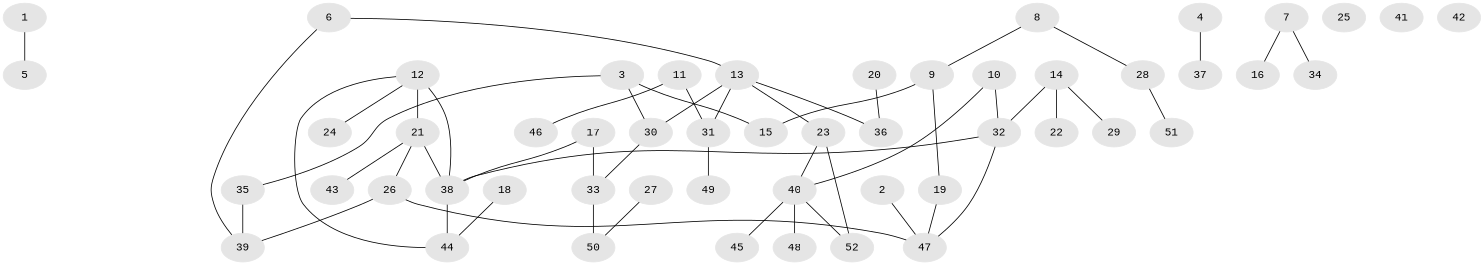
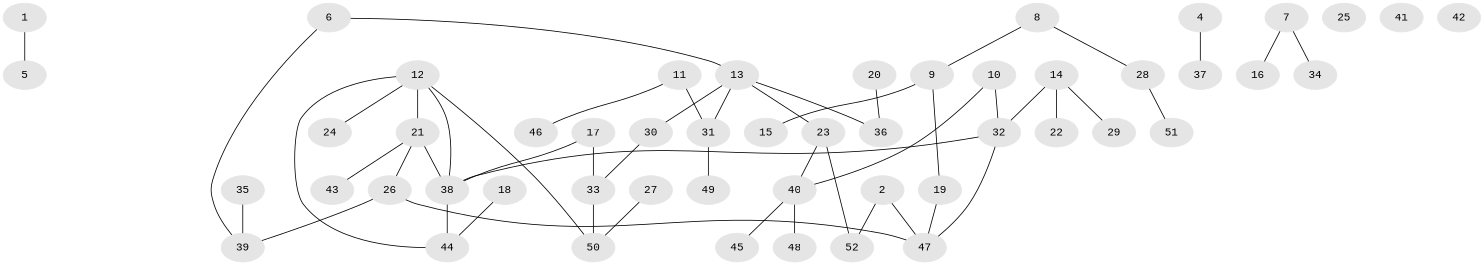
node "3": removed
edge "12" -- "50": added
edge "40" -- "52": now "2" -- "52"
